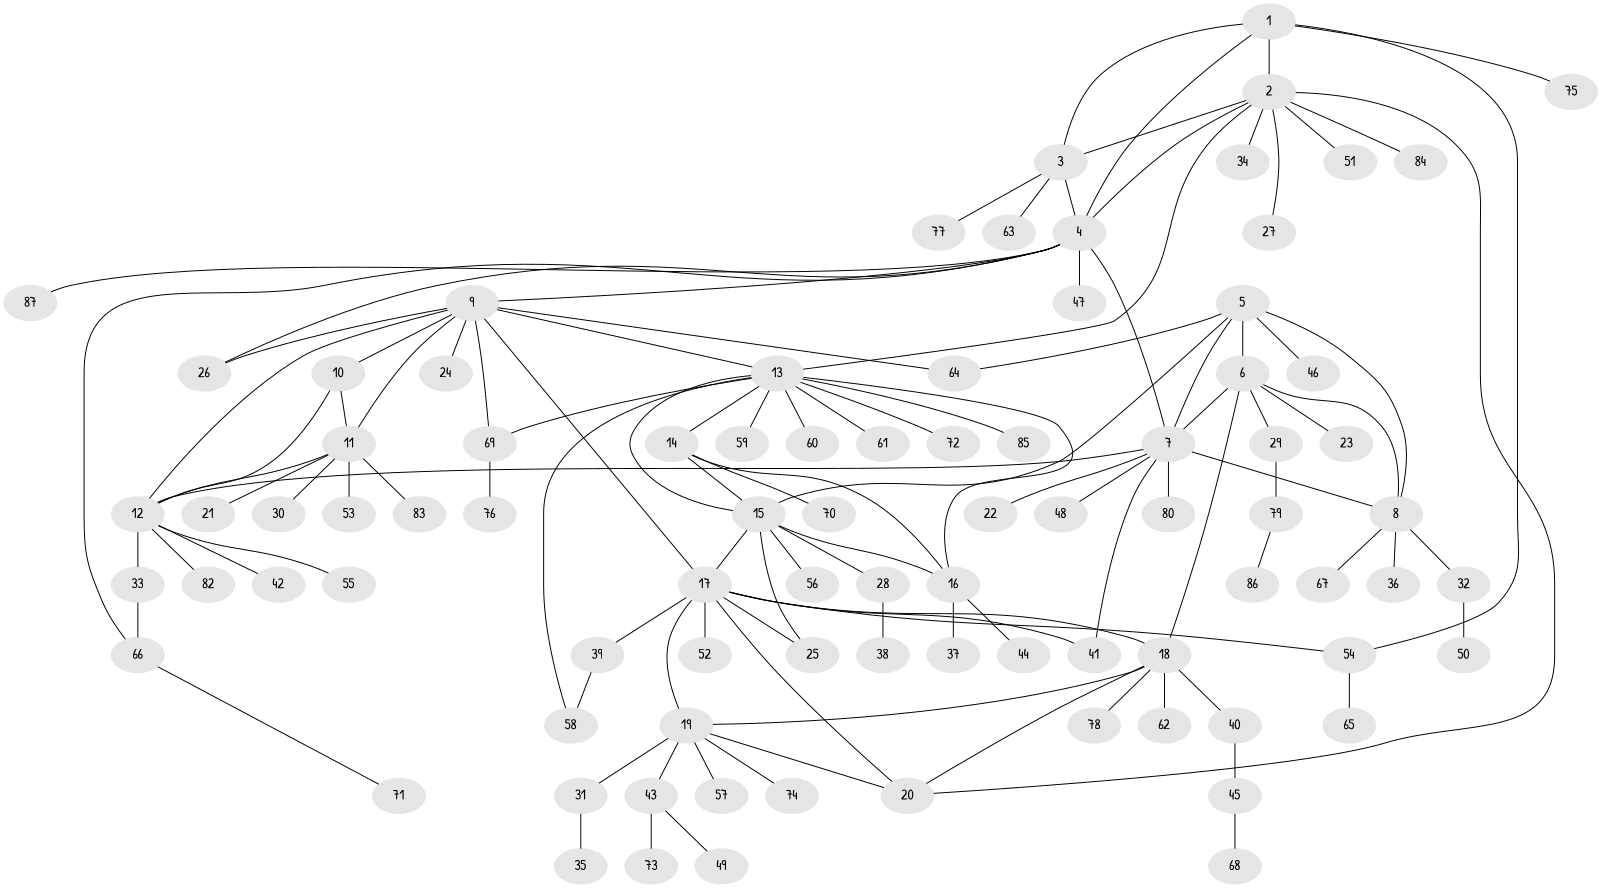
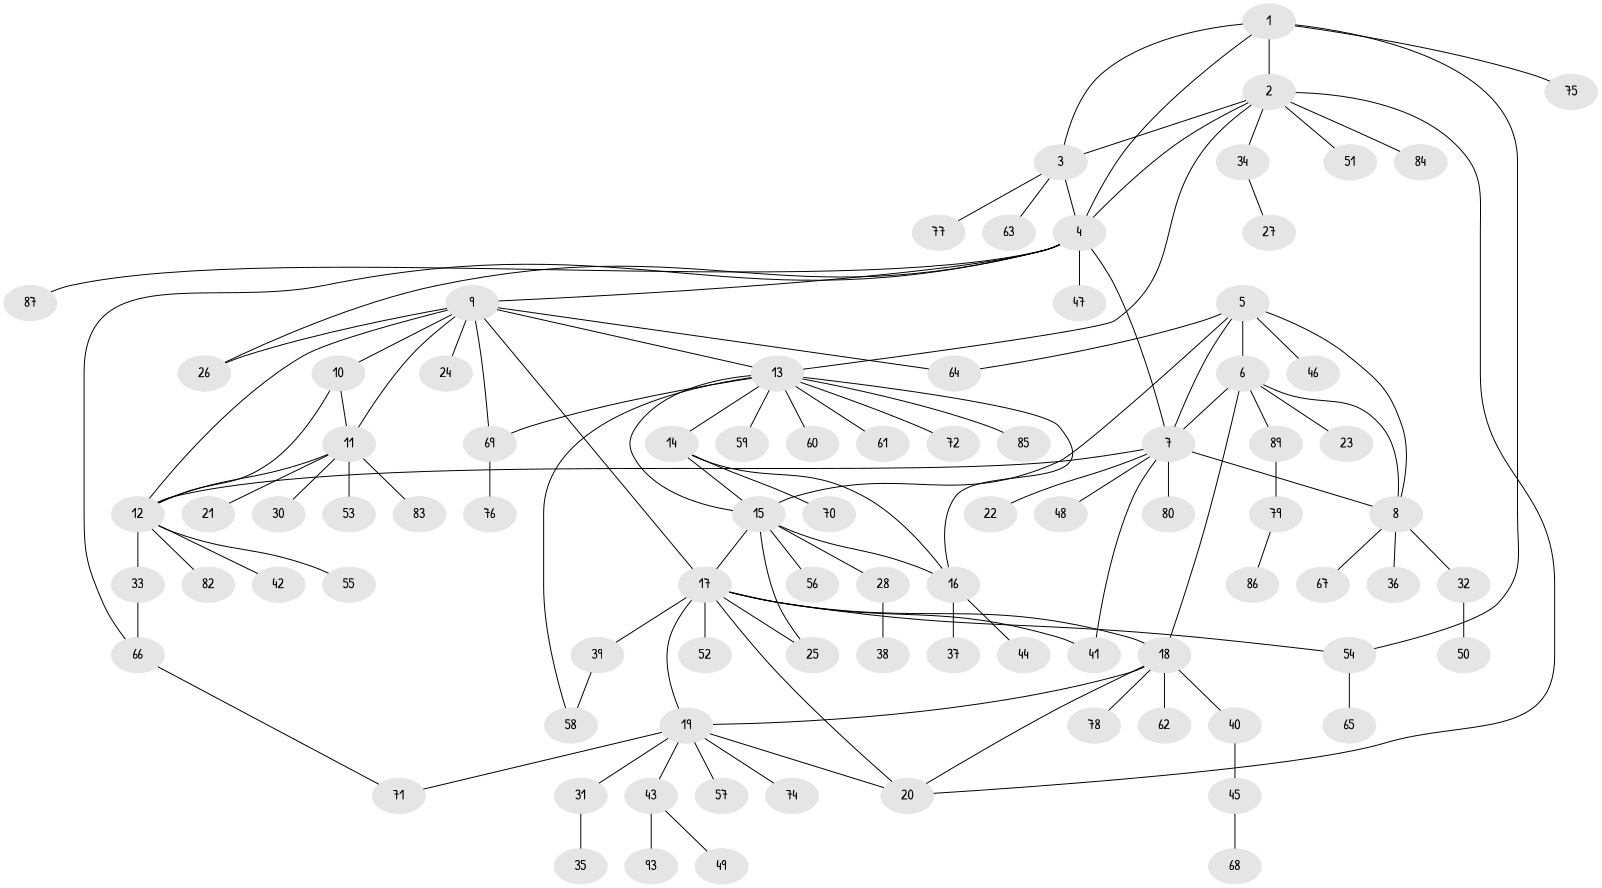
edge "2" -- "27": now "34" -- "27"
node "29": label "29" -> "89"
edge "19" -- "71": added
node "73": label "73" -> "93"
